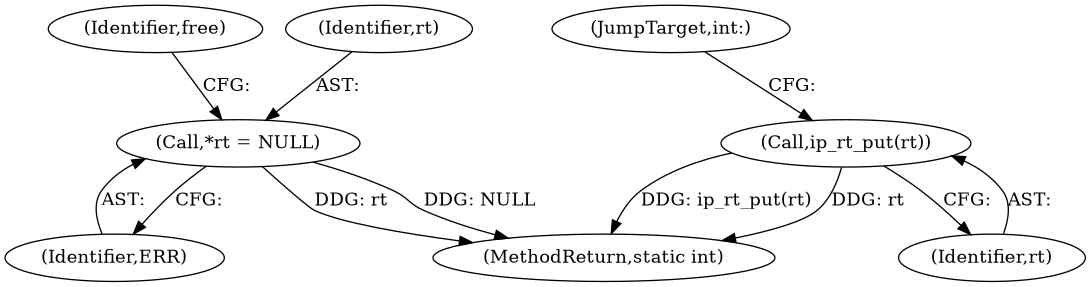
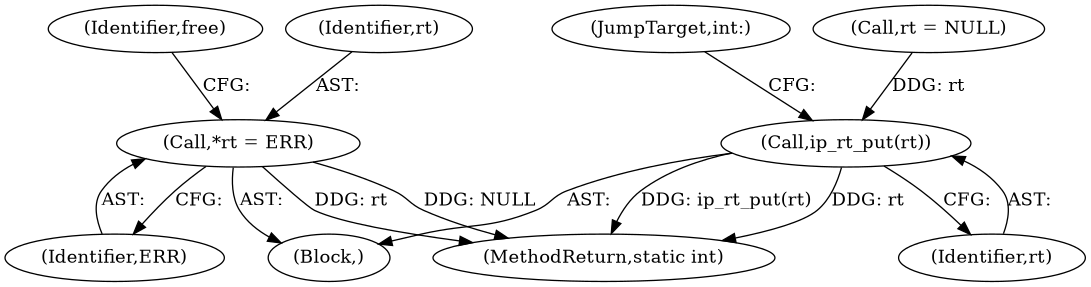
node "(Call,rt = NULL)": added
node "(Call,*rt = NULL)": label "(Call,*rt = NULL)" -> "(Call,*rt = ERR)"
node "(Block,)": added
